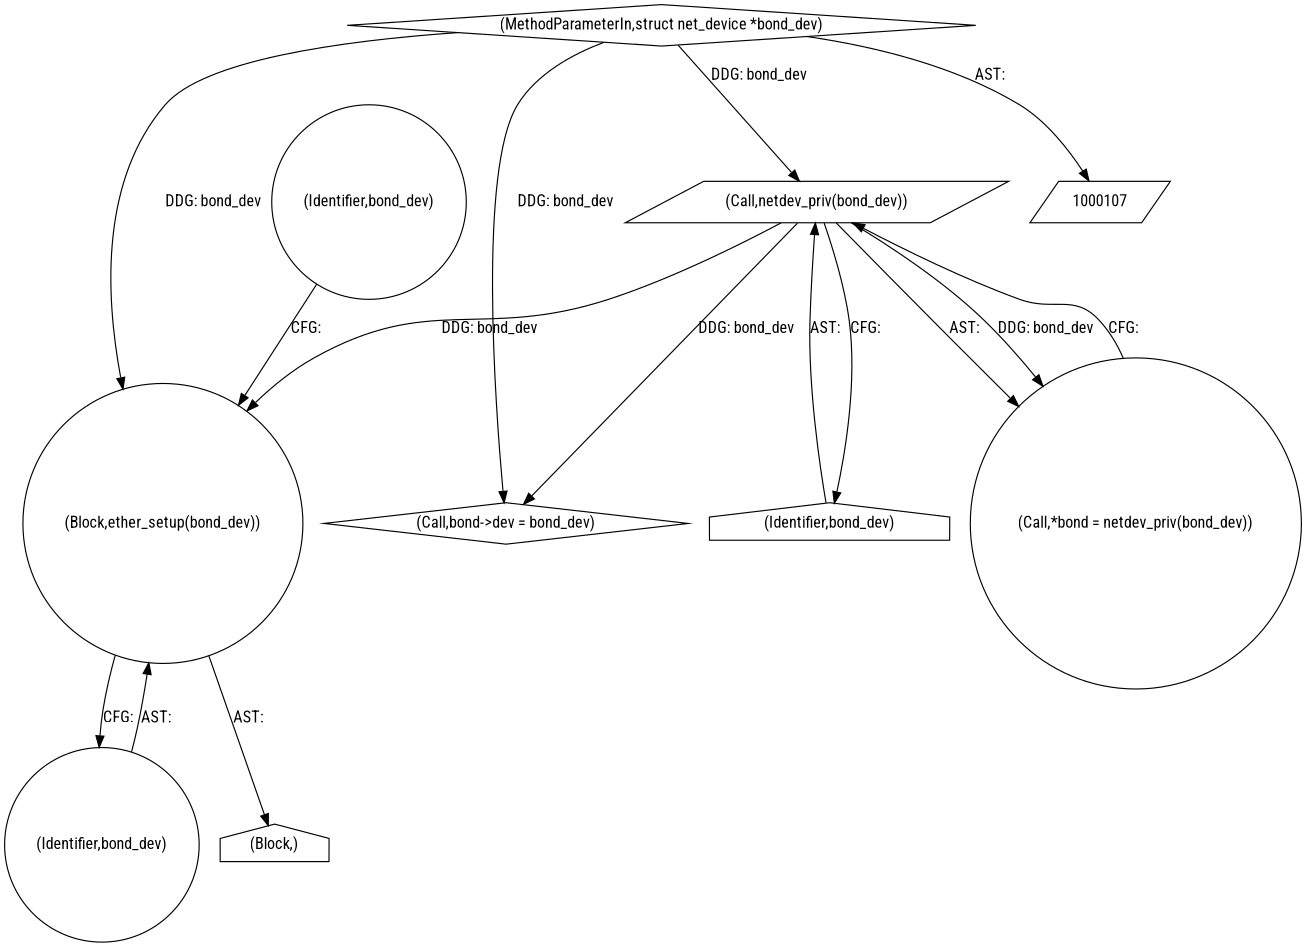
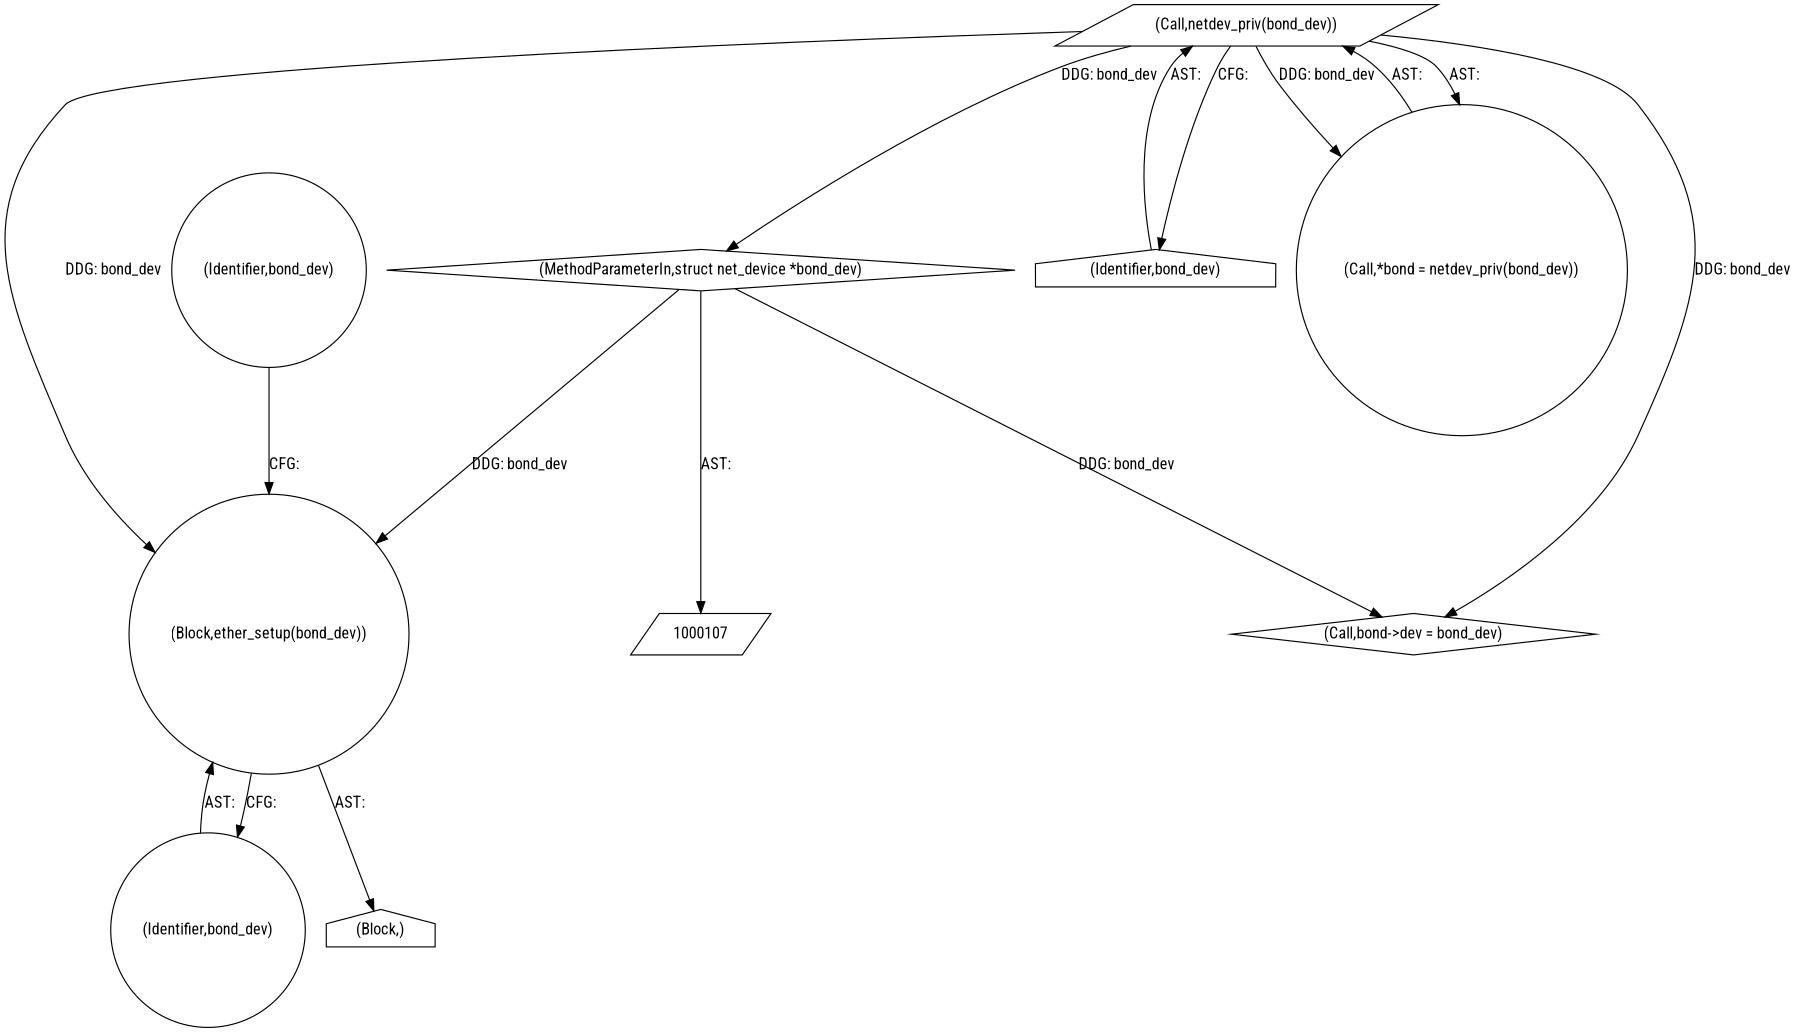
edge "(MethodParameterIn,struct net_device *bond_dev)" -> "(Call,netdev_priv(bond_dev))": reversed
edge "(Call,*bond = netdev_priv(bond_dev))" -> "(Call,netdev_priv(bond_dev))": label "CFG: " -> "AST: "
